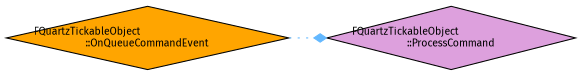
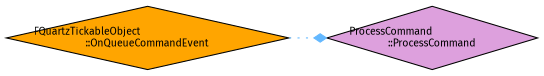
node "FQuartzTickableObject ::ProcessCommand": label "FQuartzTickableObject ::ProcessCommand" -> "ProcessCommand ::ProcessCommand"
